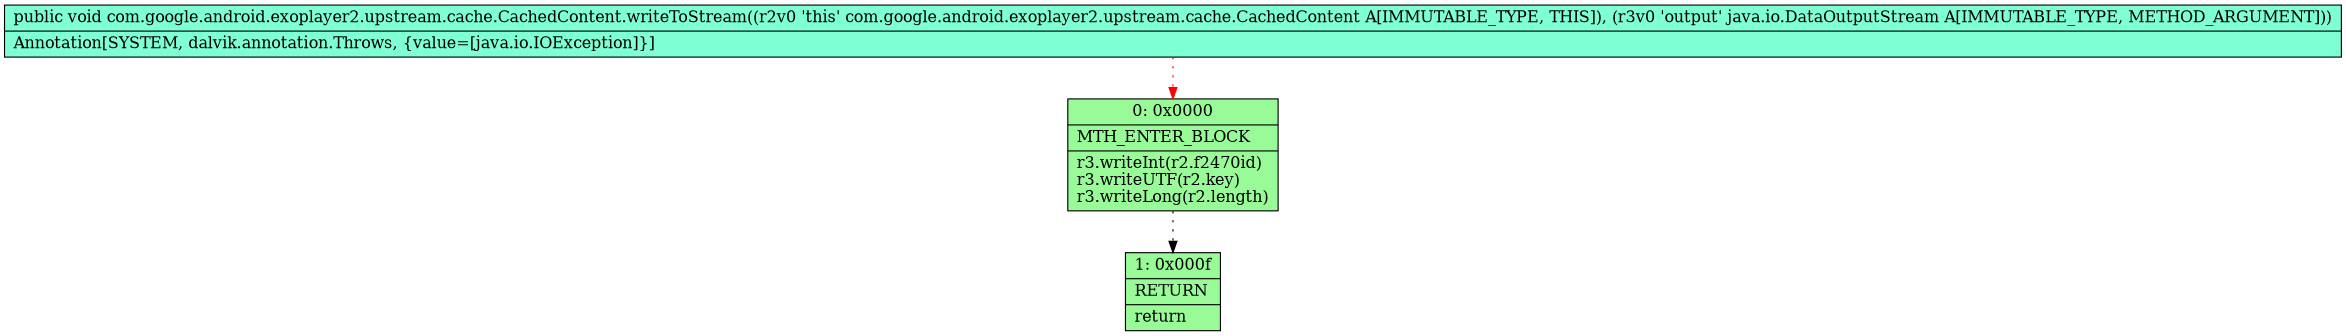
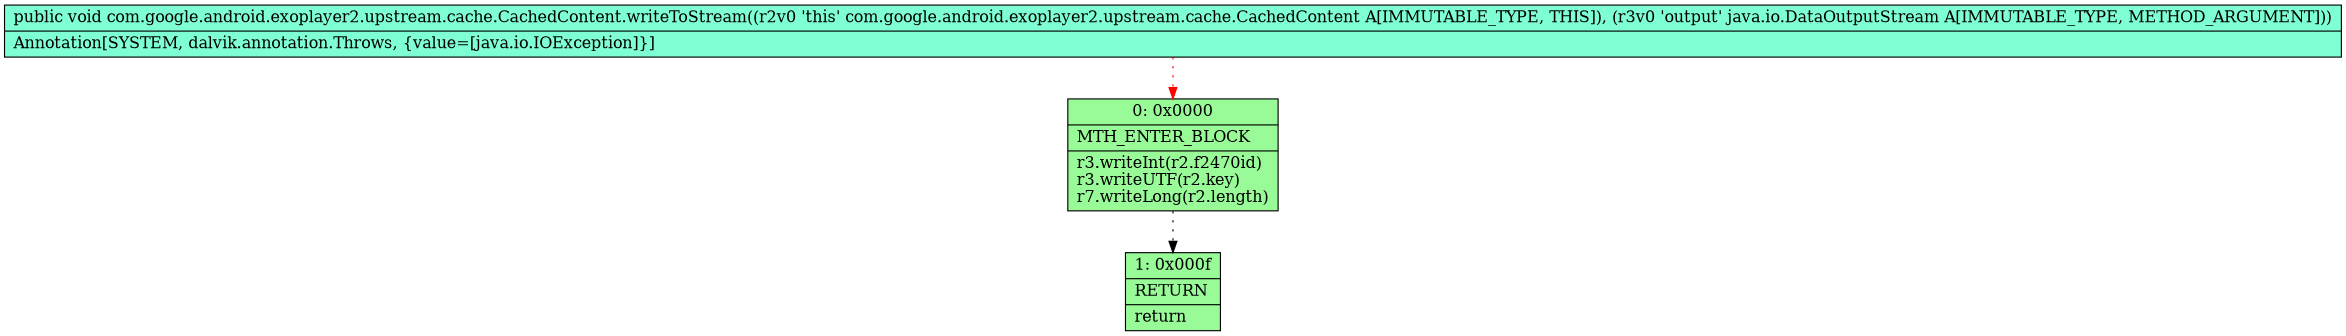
node "0: 0x0000": text "r3.writeLong(r2.length)" -> "r7.writeLong(r2.length)"
